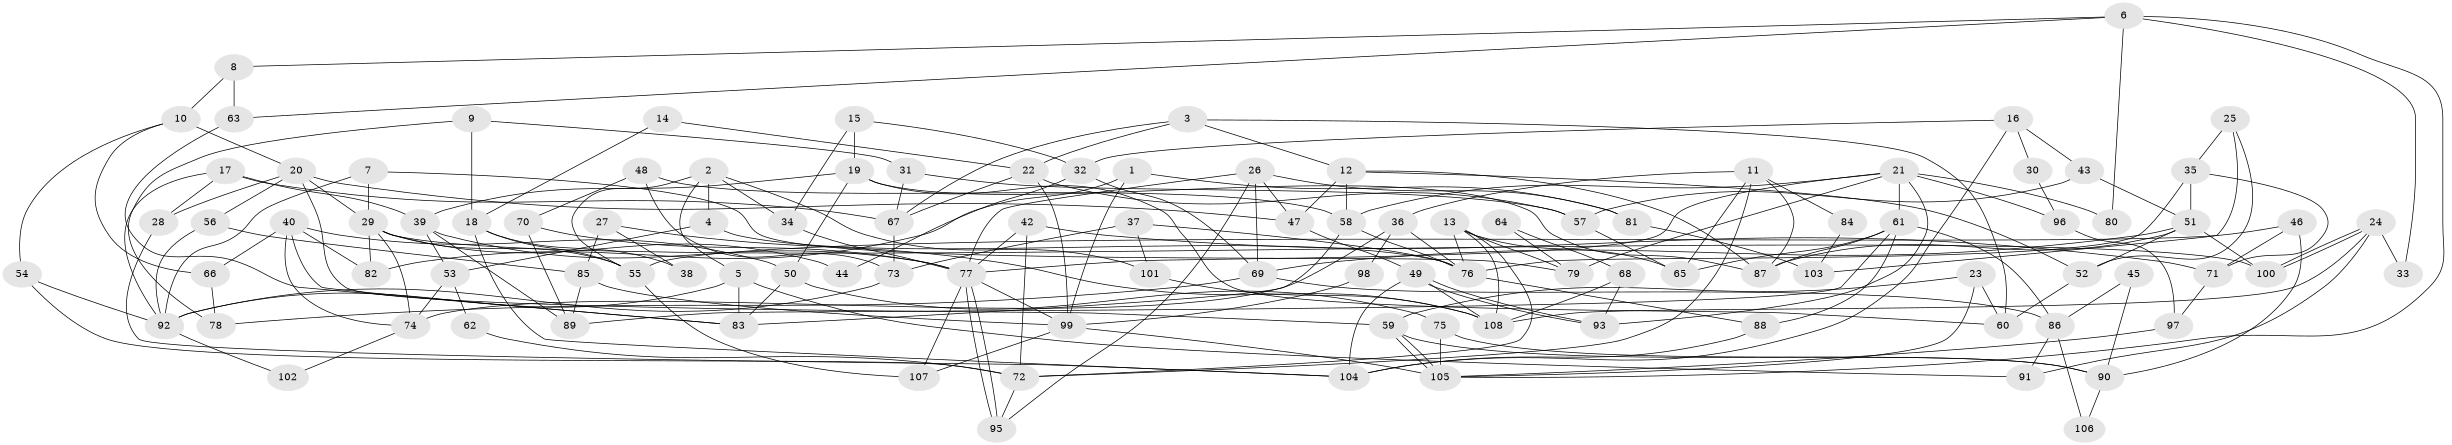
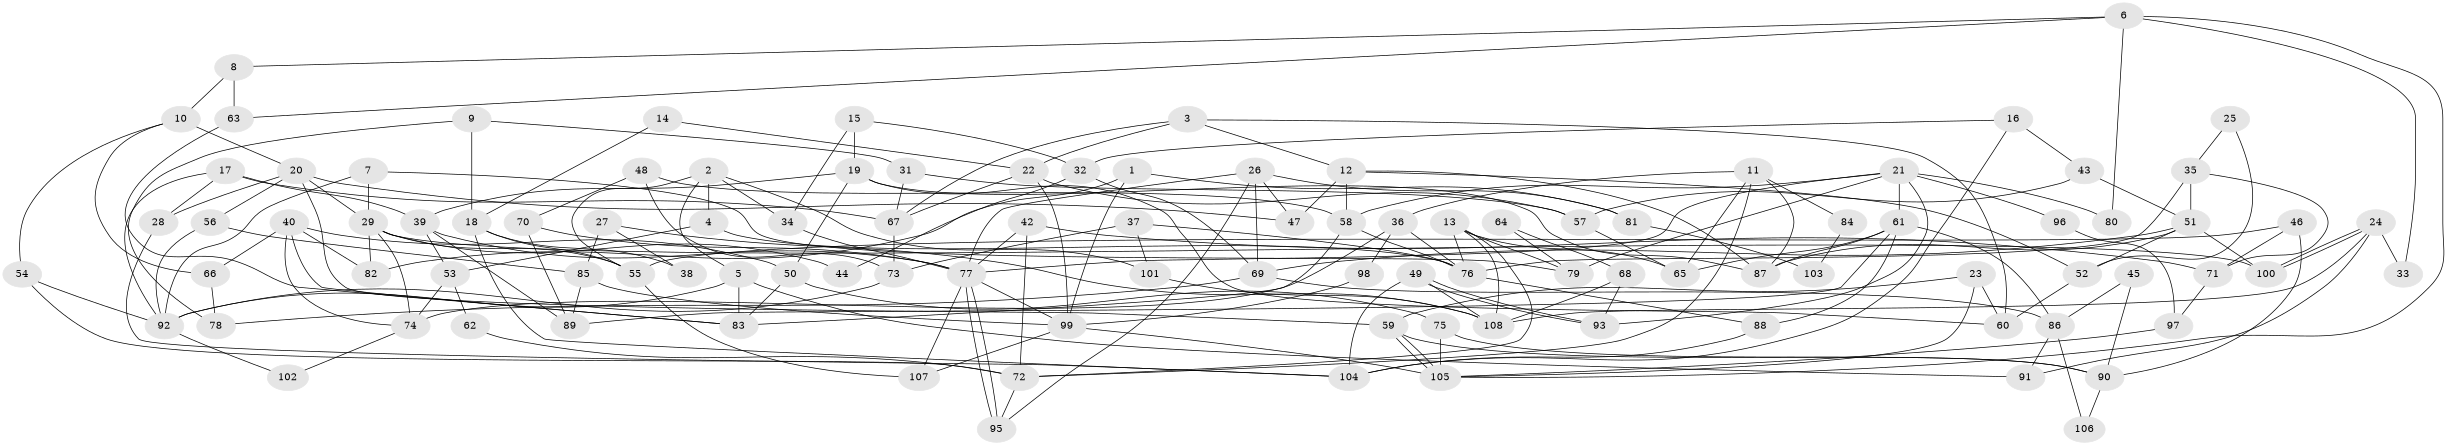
node "30": removed
edge "47" -- "49": removed
edge "25" -- "103": removed
